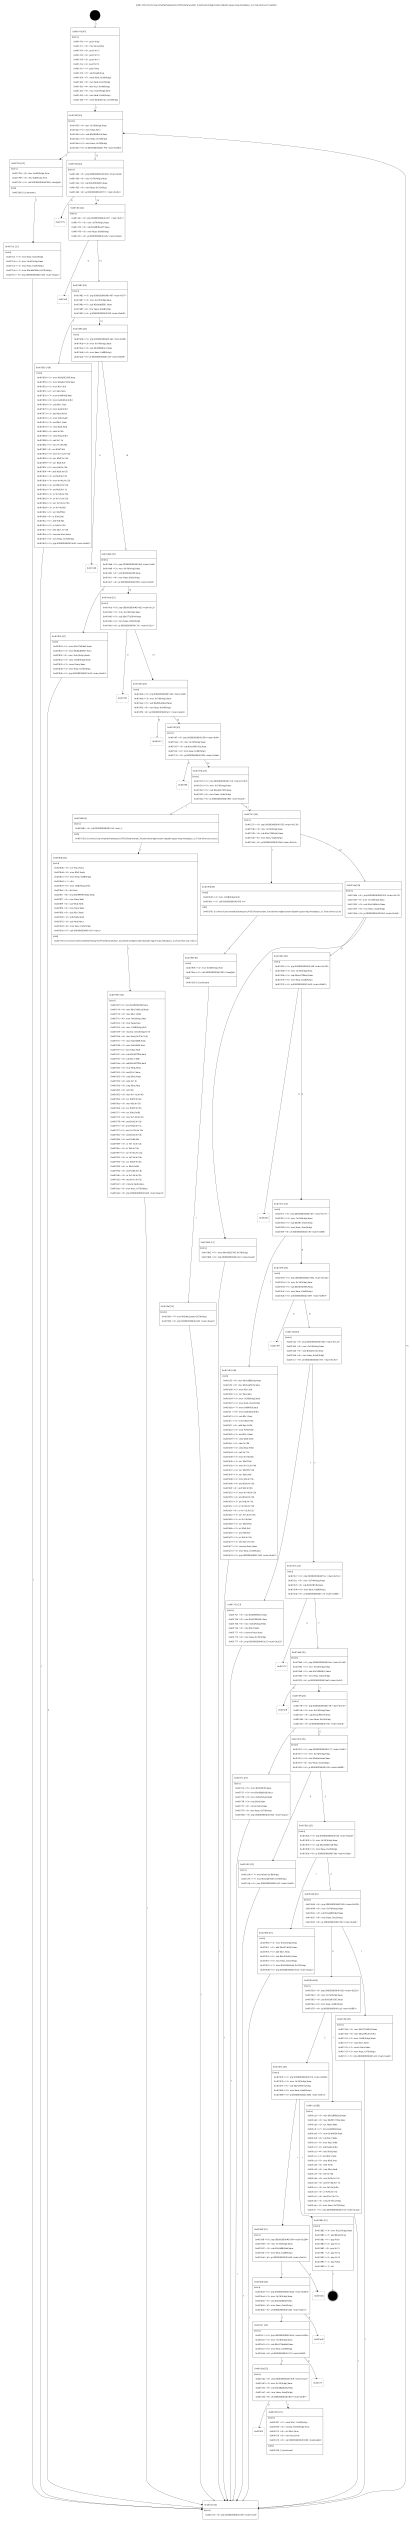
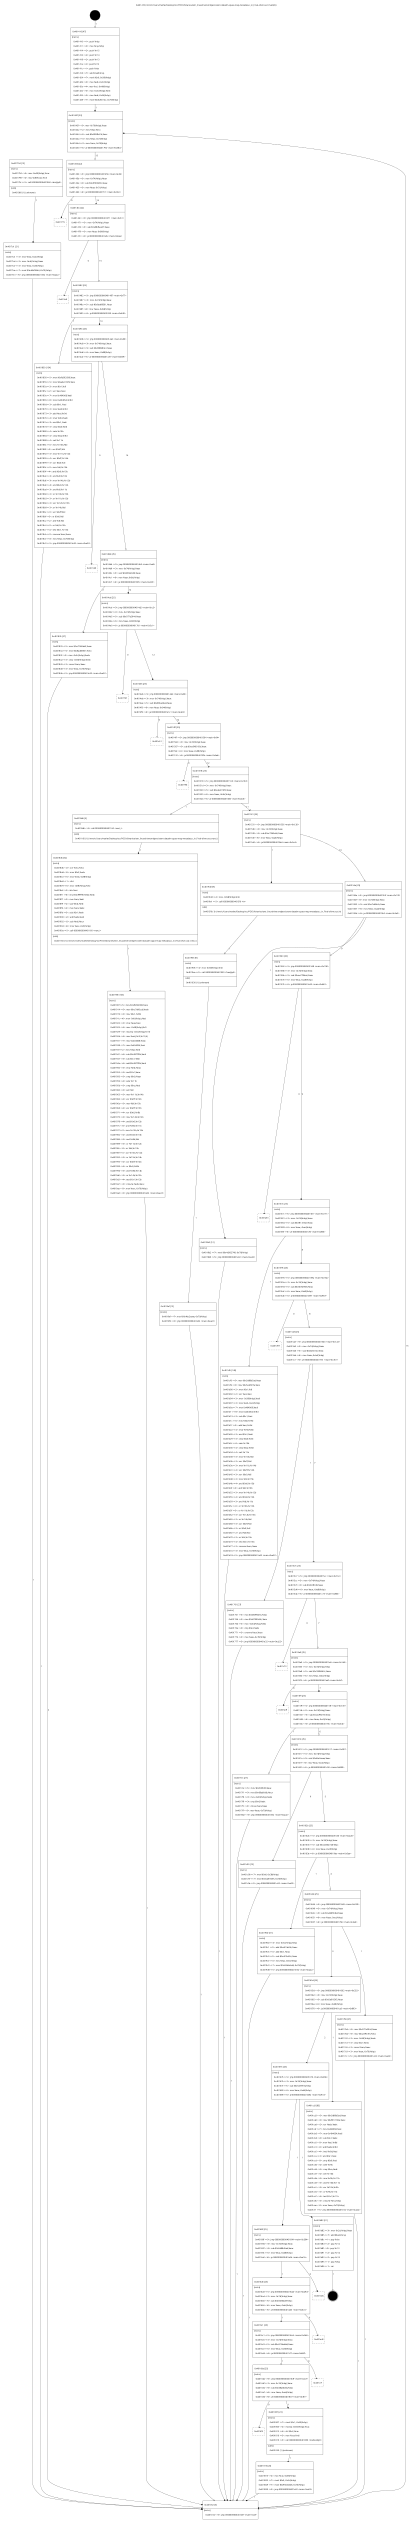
edge "0x40143f [23]" -> "0x401794 [13]": removed, label "1"
node "0x40181e [23]": added
